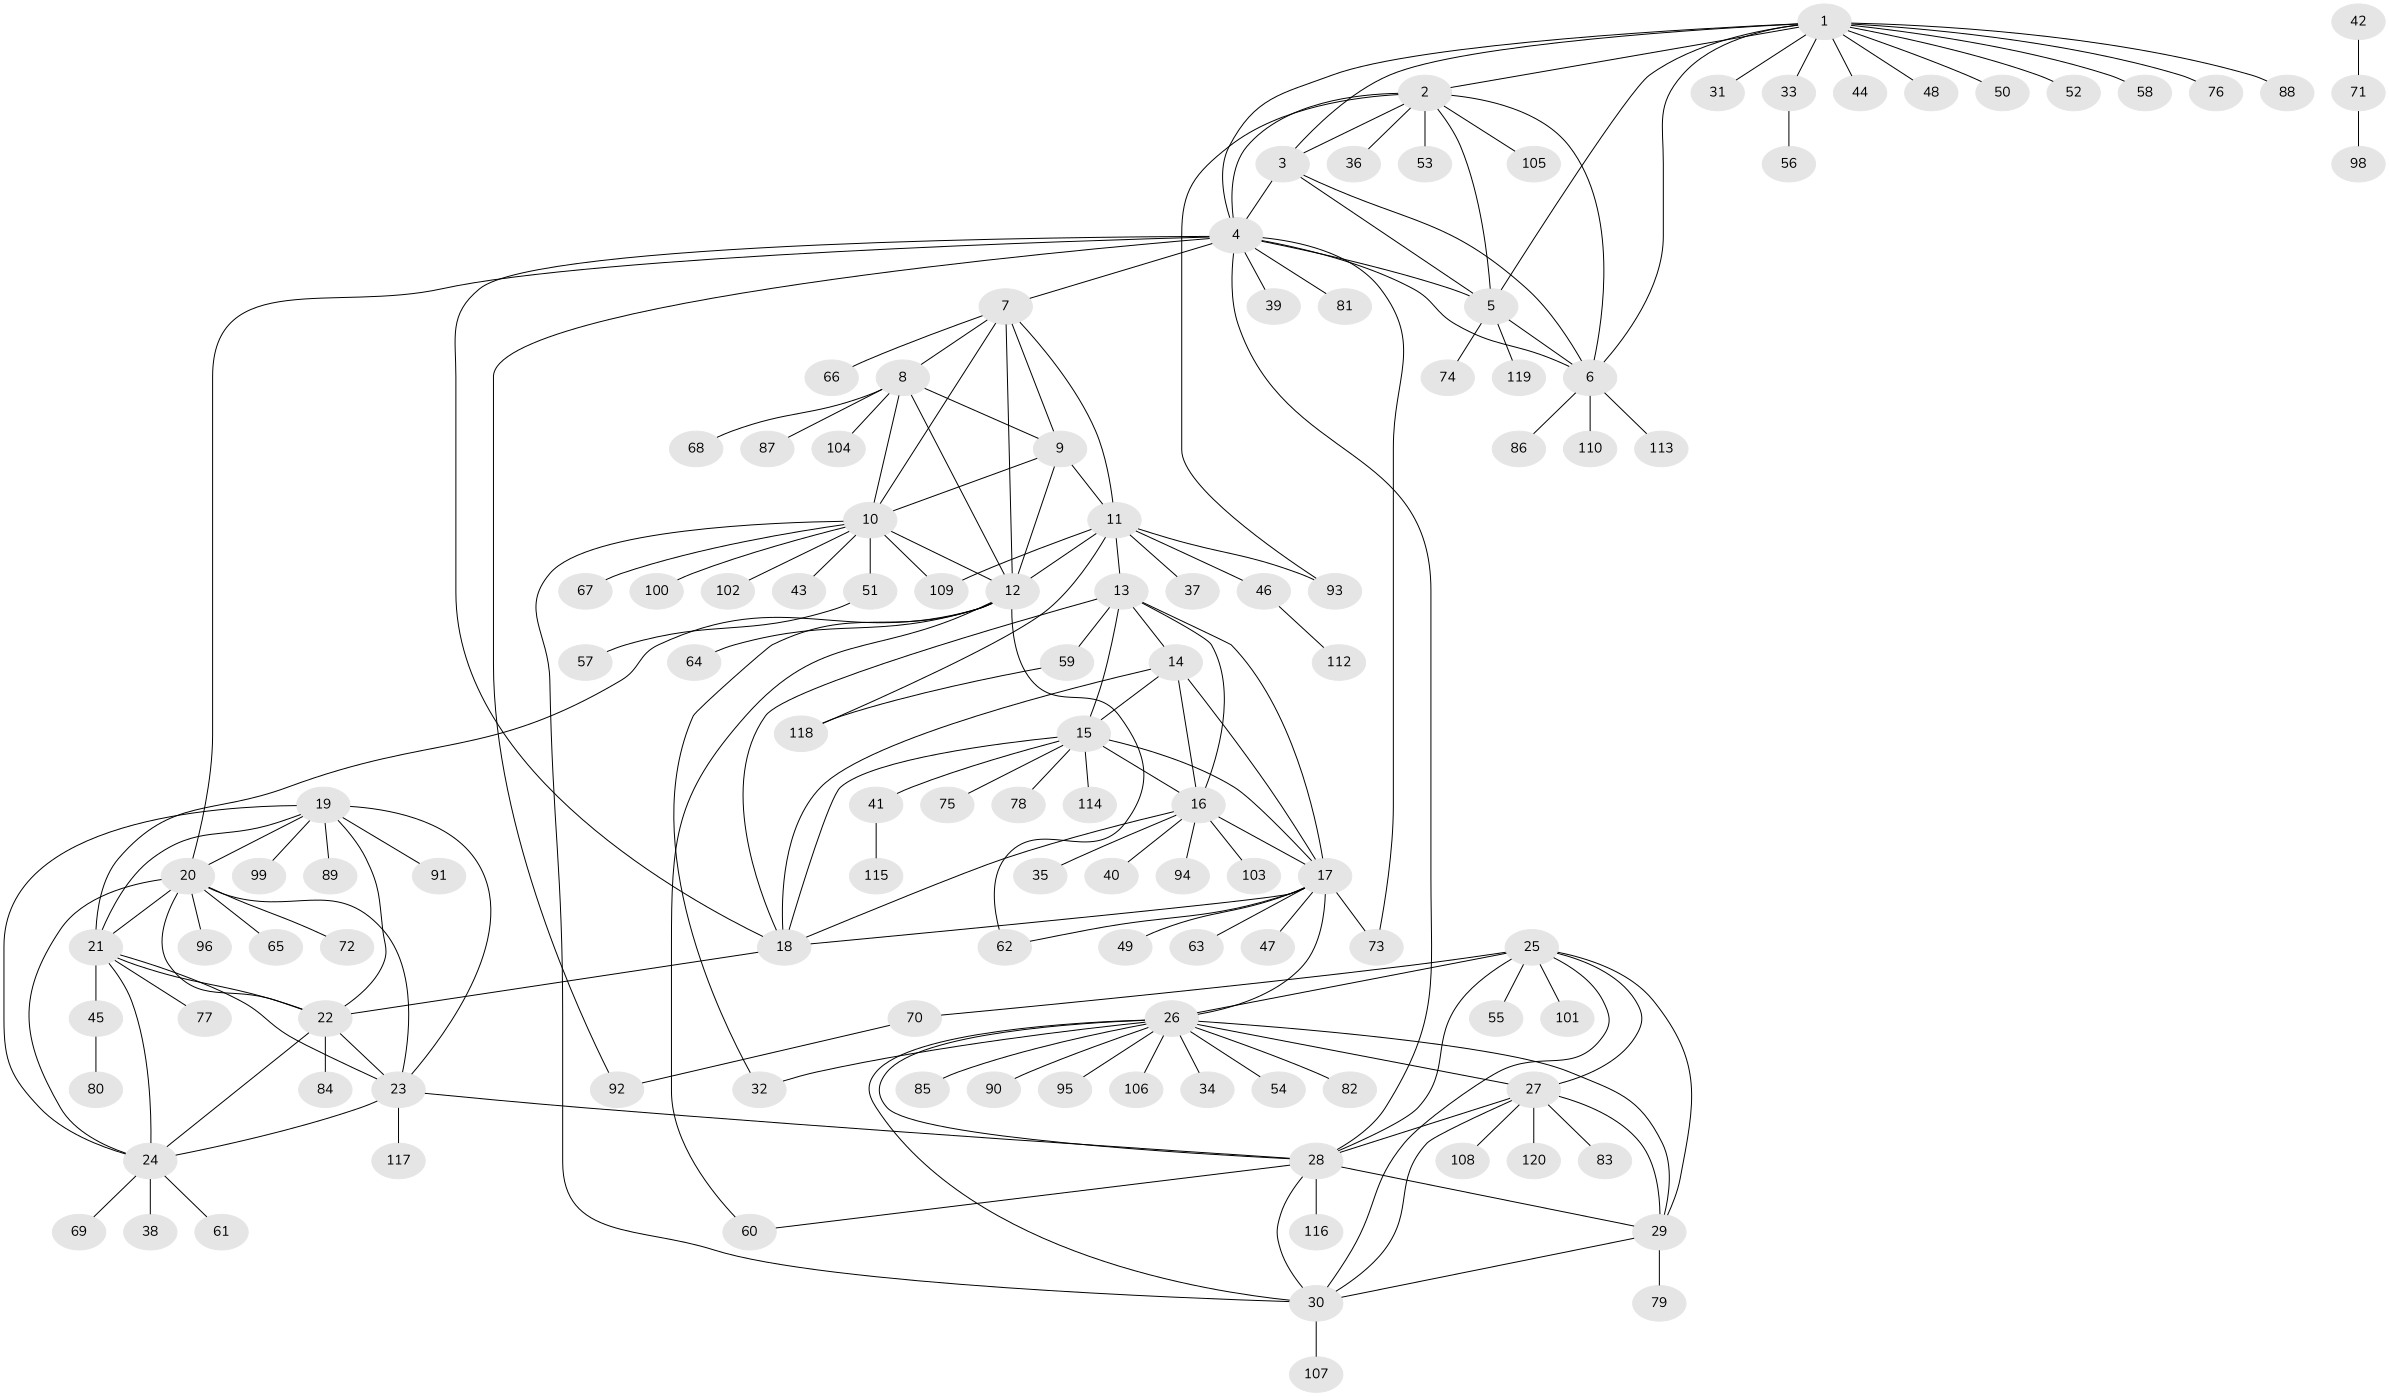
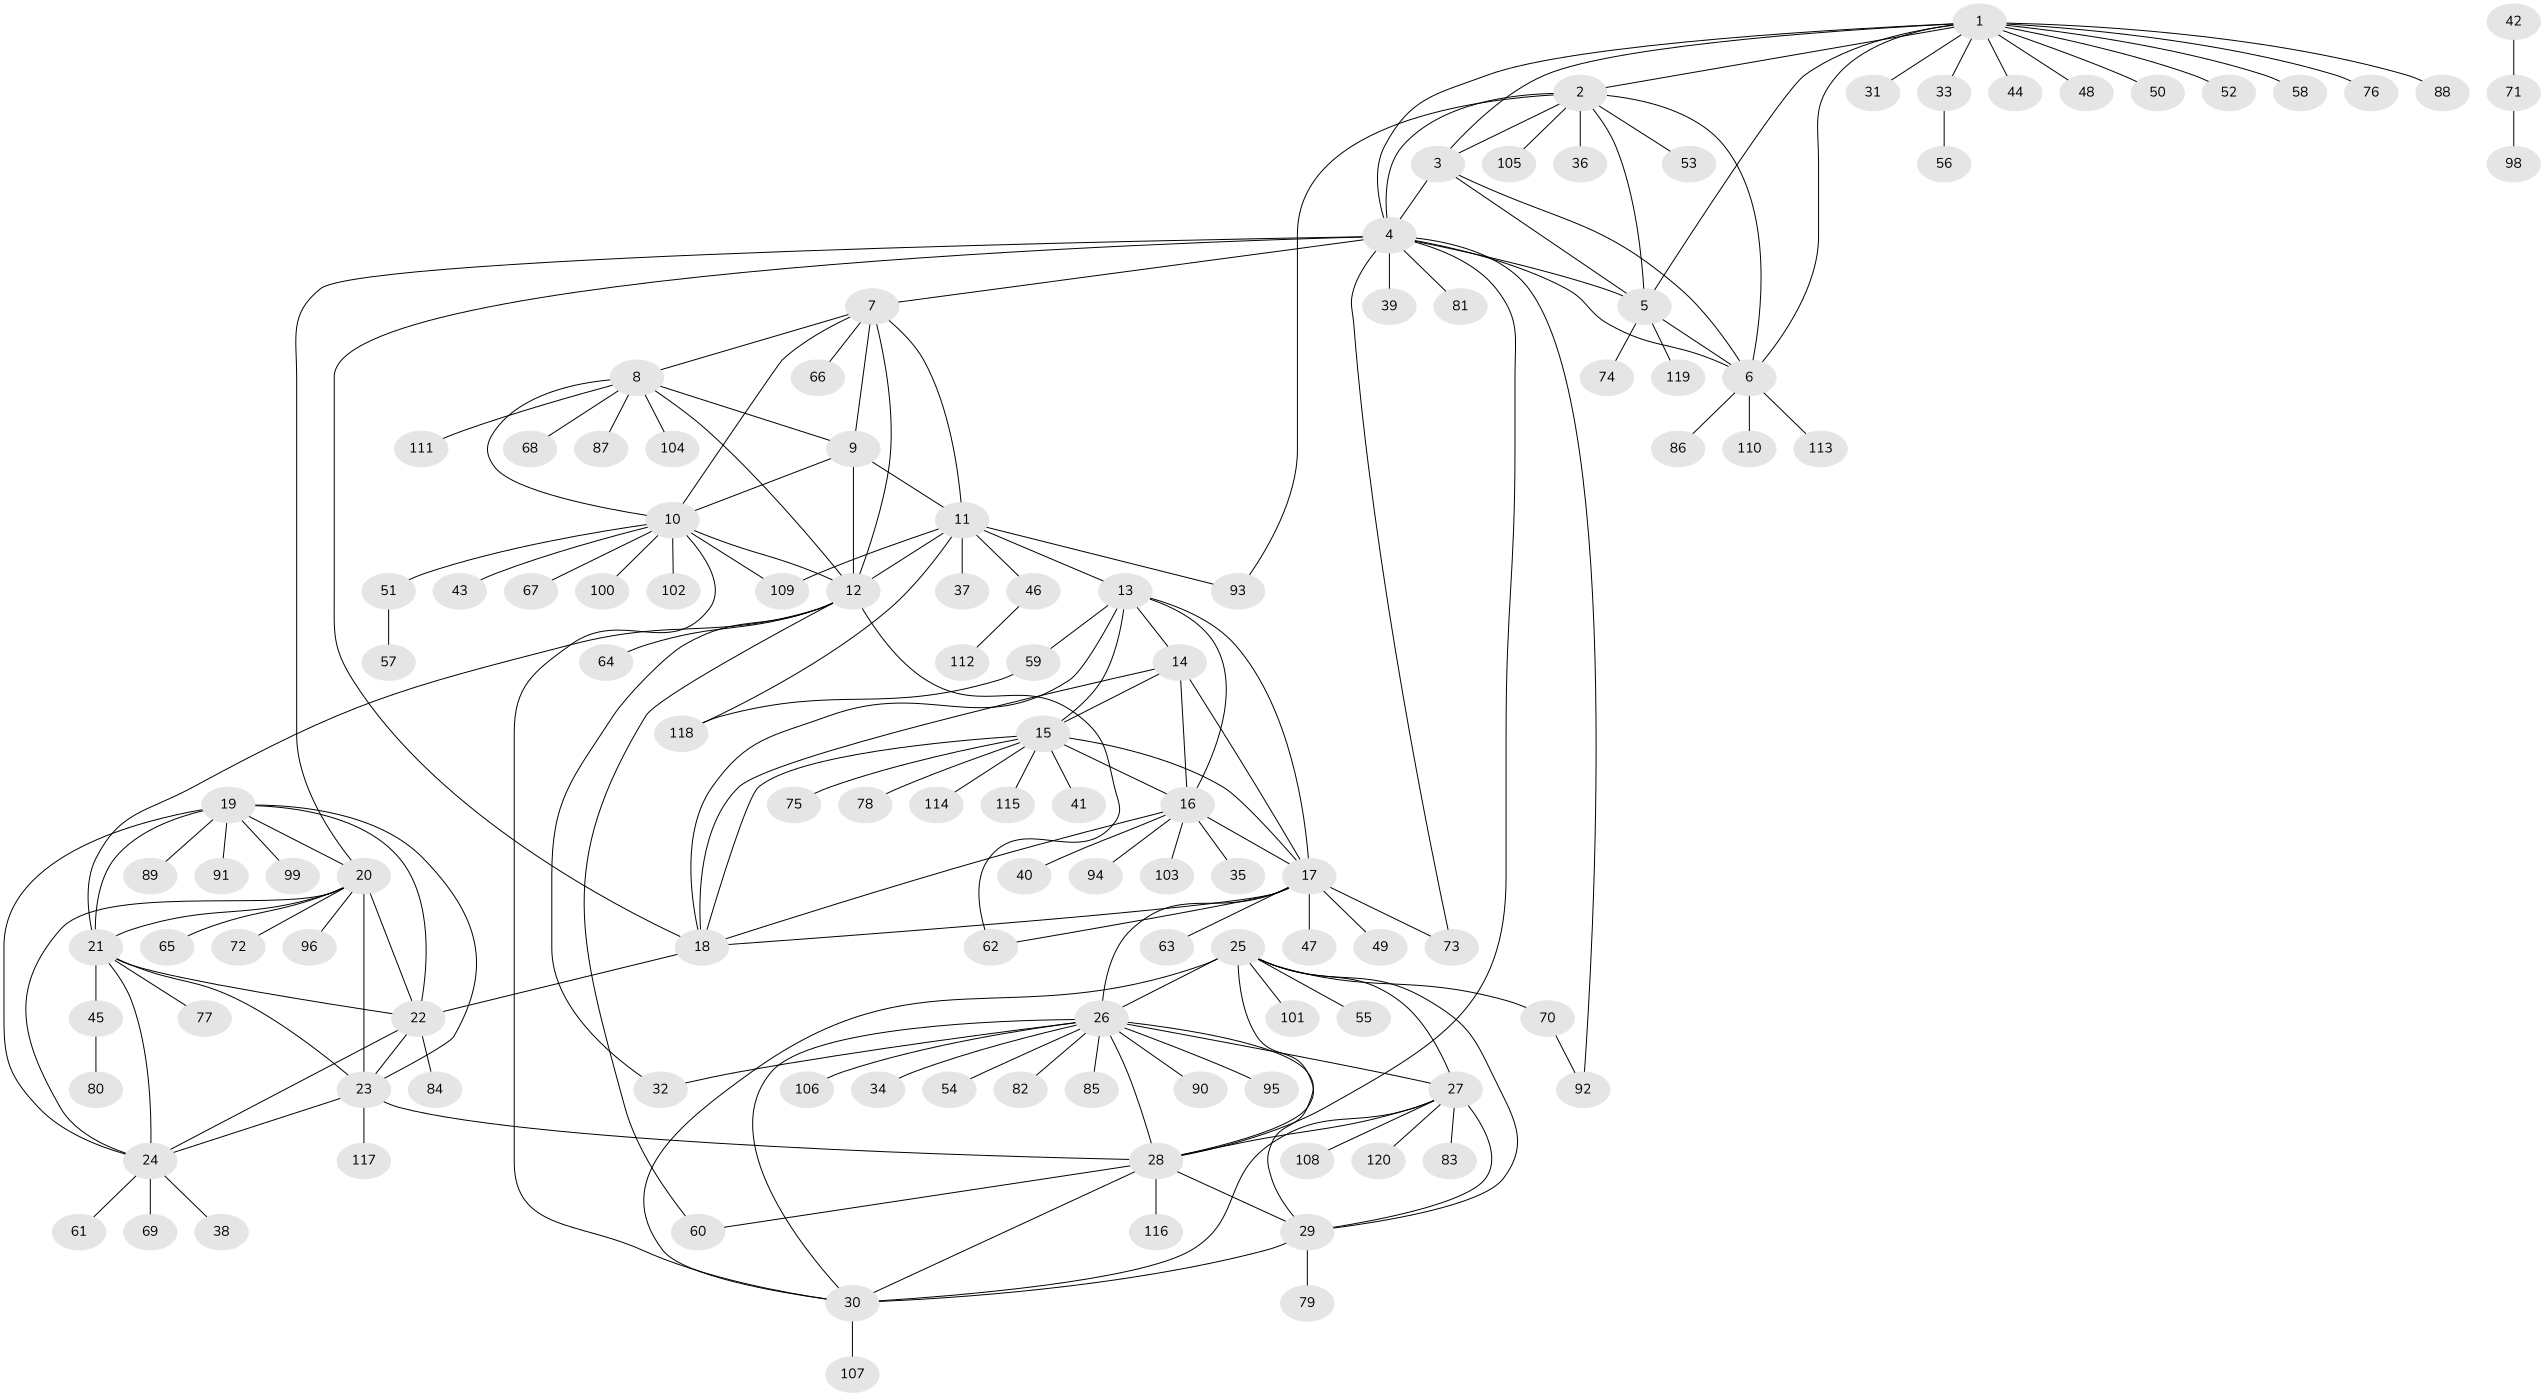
node "111": added
edge "41" -- "115": now "15" -- "115"
